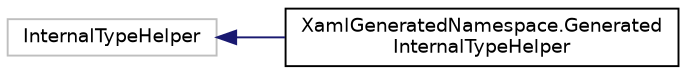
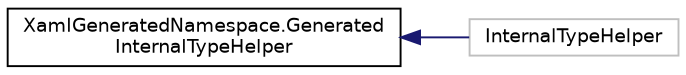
edge "XamlGeneratedNamespace.Generated InternalTypeHelper" -> "InternalTypeHelper": reversed
